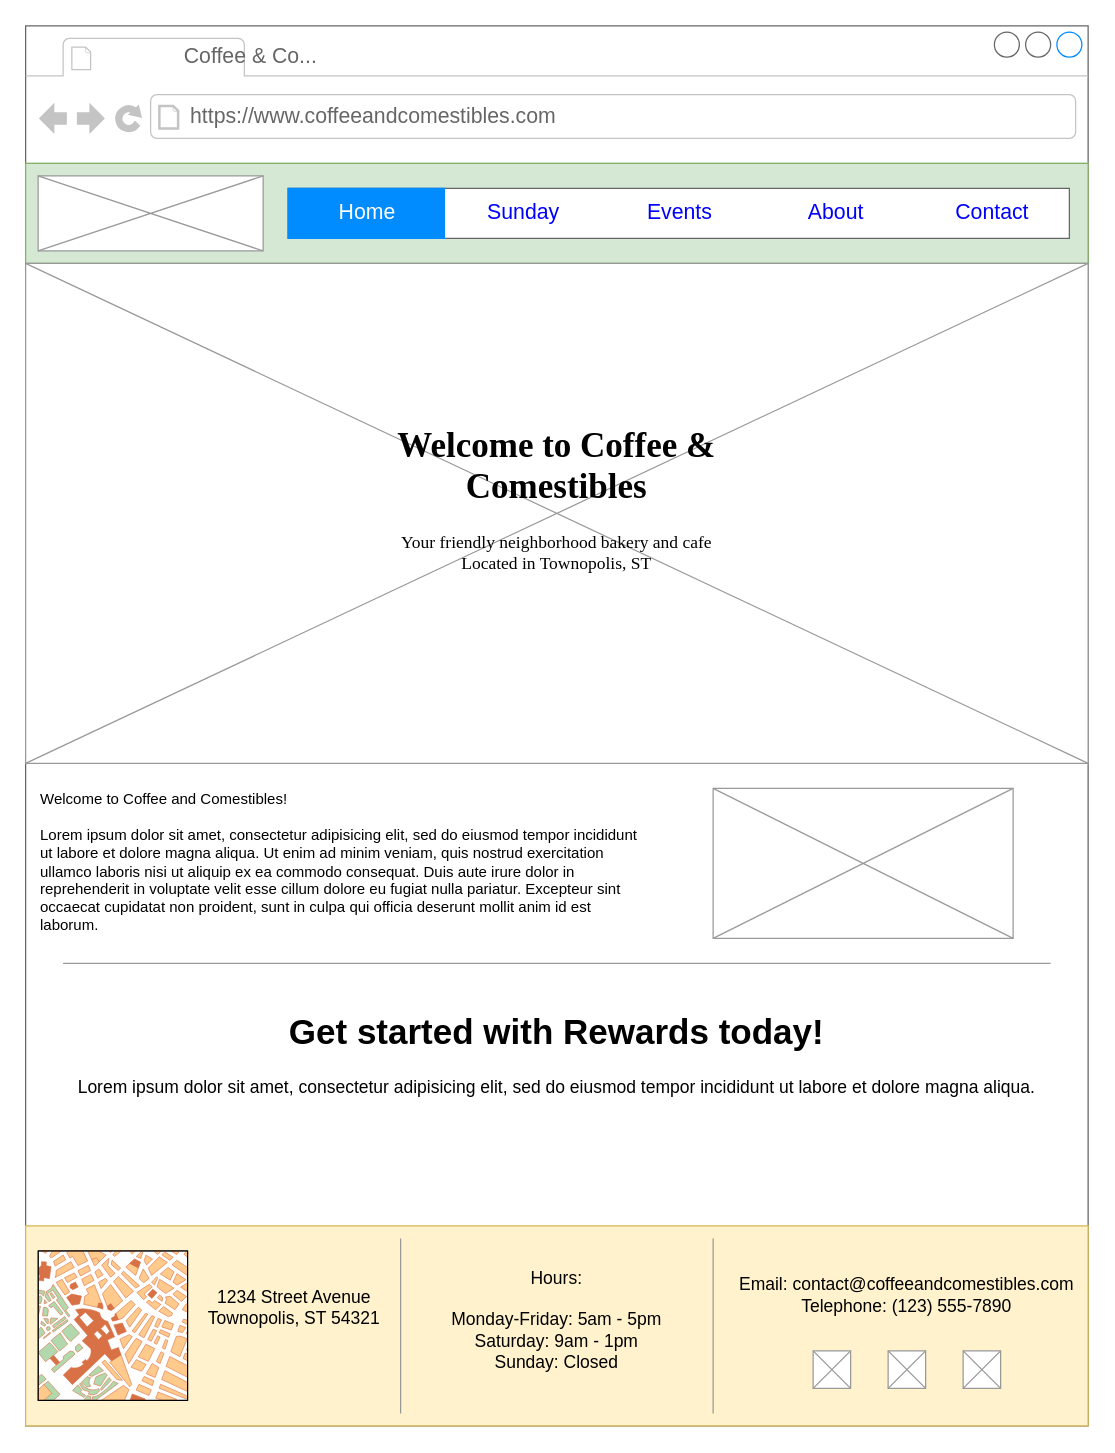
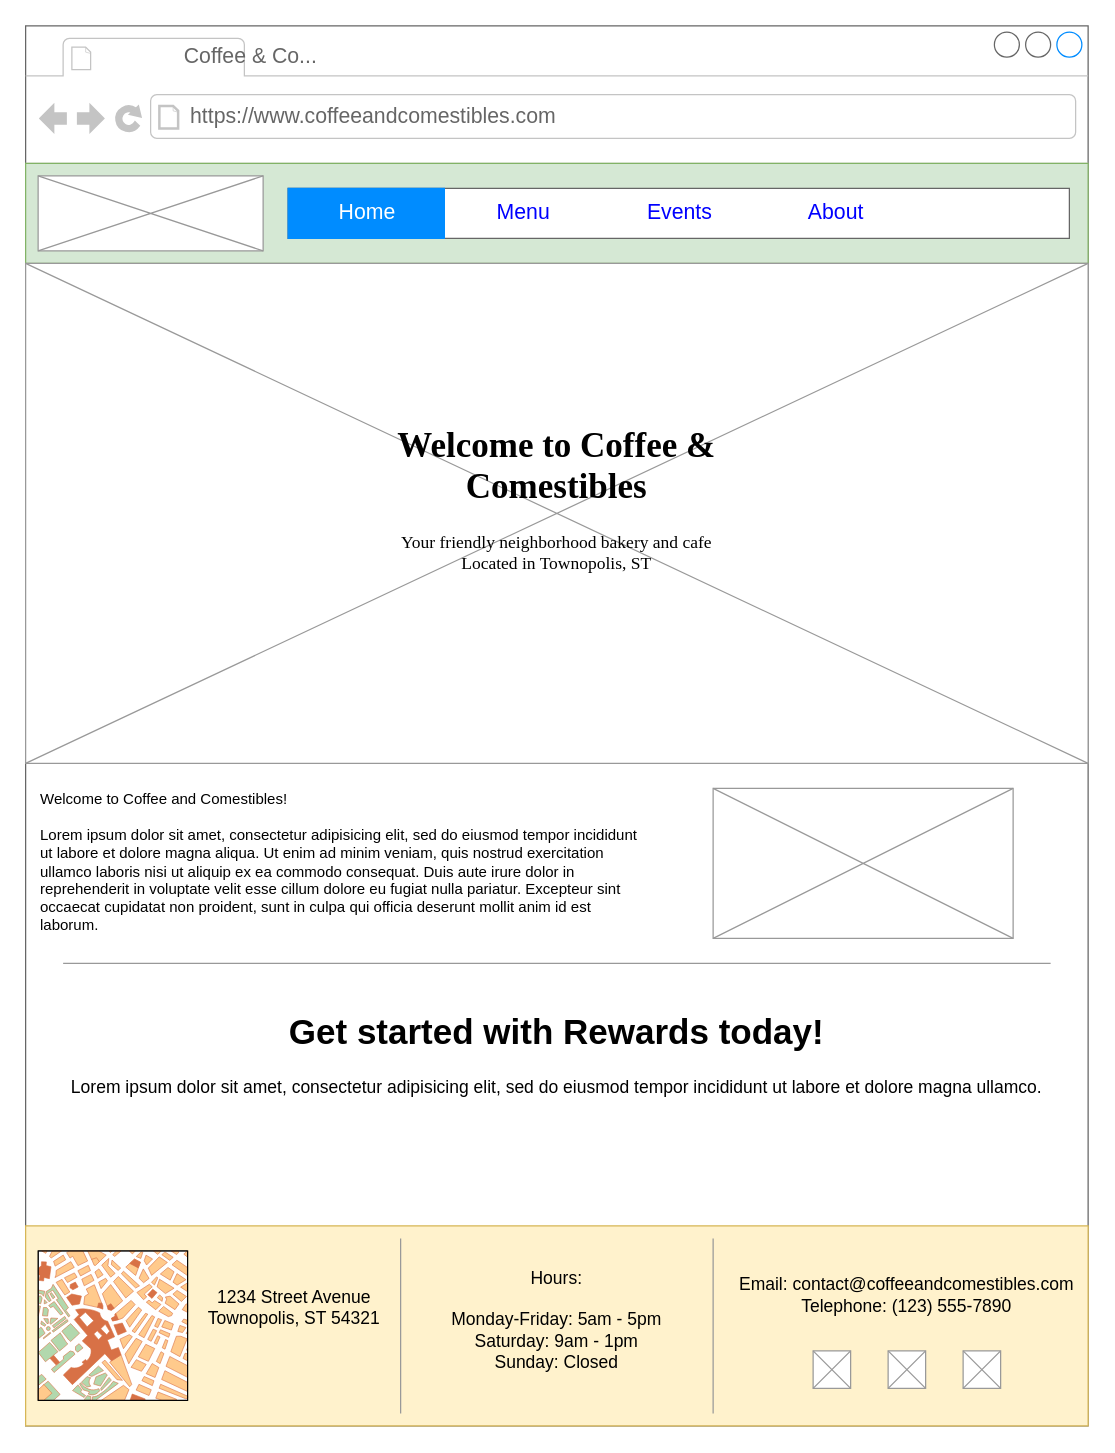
node "Sunday": label "Sunday" -> "Menu"
node "Contact": removed
node "Get started with Rewards today! Lorem ipsum dolor sit amet, consectetur adipisicing elit, sed do eiusmod tempor incididunt ut labore et dolore magna aliqua.": label "Get started with Rewards today! Lorem ipsum dolor sit amet, consectetur adipisicing elit, sed do eiusmod tempor incididunt ut labore et dolore magna aliqua." -> "Get started with Rewards today! Lorem ipsum dolor sit amet, consectetur adipisicing elit, sed do eiusmod tempor incididunt ut labore et dolore magna ullamco."
